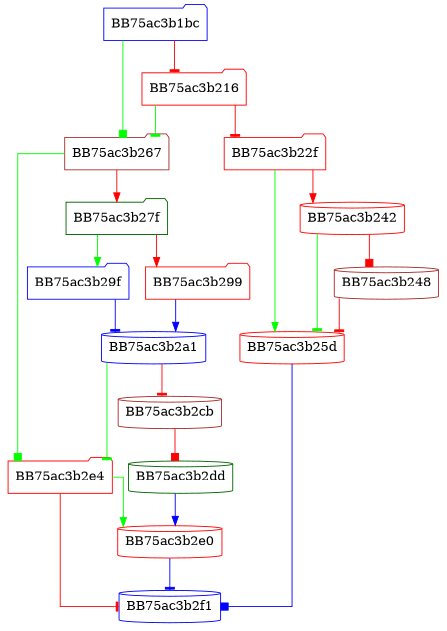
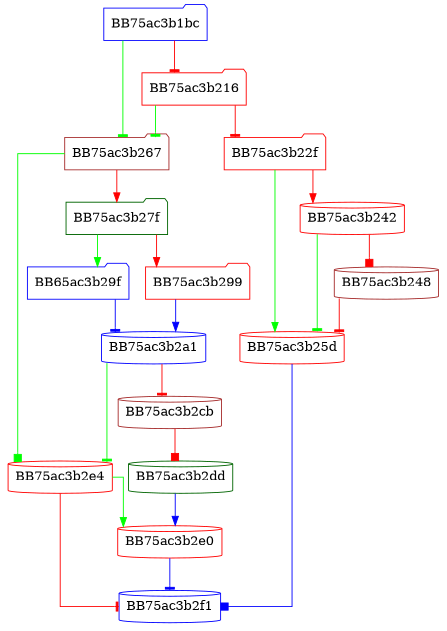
edge "BB75ac3b1bc" -> "BB75ac3b267": arrowhead box -> tee
node "BB75ac3b29f": label "BB75ac3b29f" -> "BB65ac3b29f"
node "BB75ac3b2e4": shape folder -> cylinder
